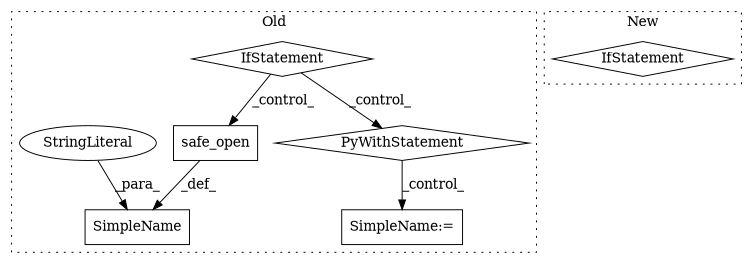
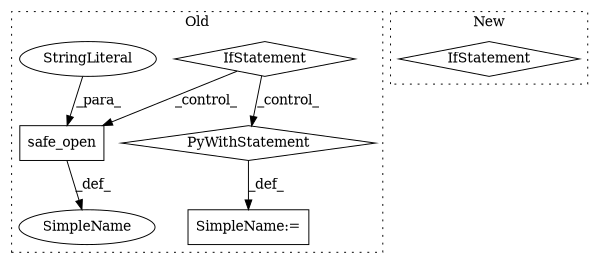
edge "StringLiteral" -> "SimpleName": now "StringLiteral" -> "safe_open"
edge "PyWithStatement" -> "SimpleName:=": label "_control_" -> "_def_"
node "SimpleName": shape box -> ellipse
